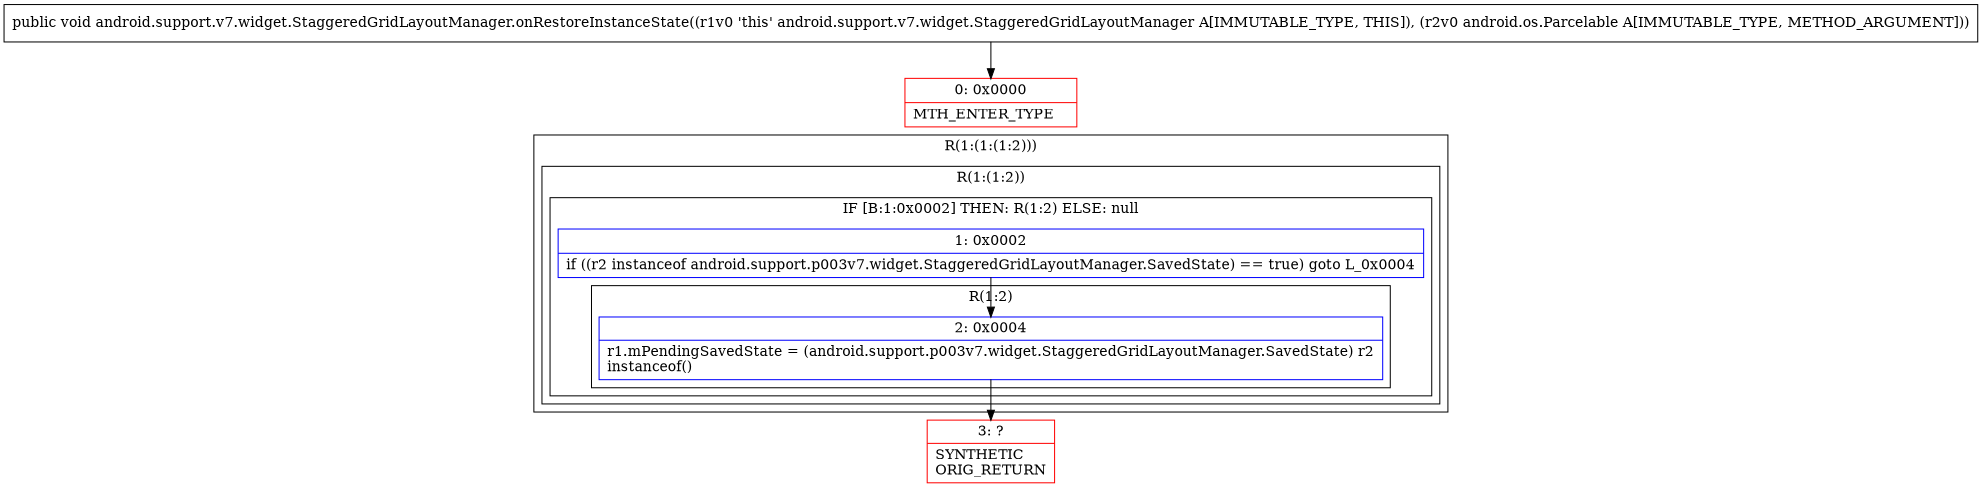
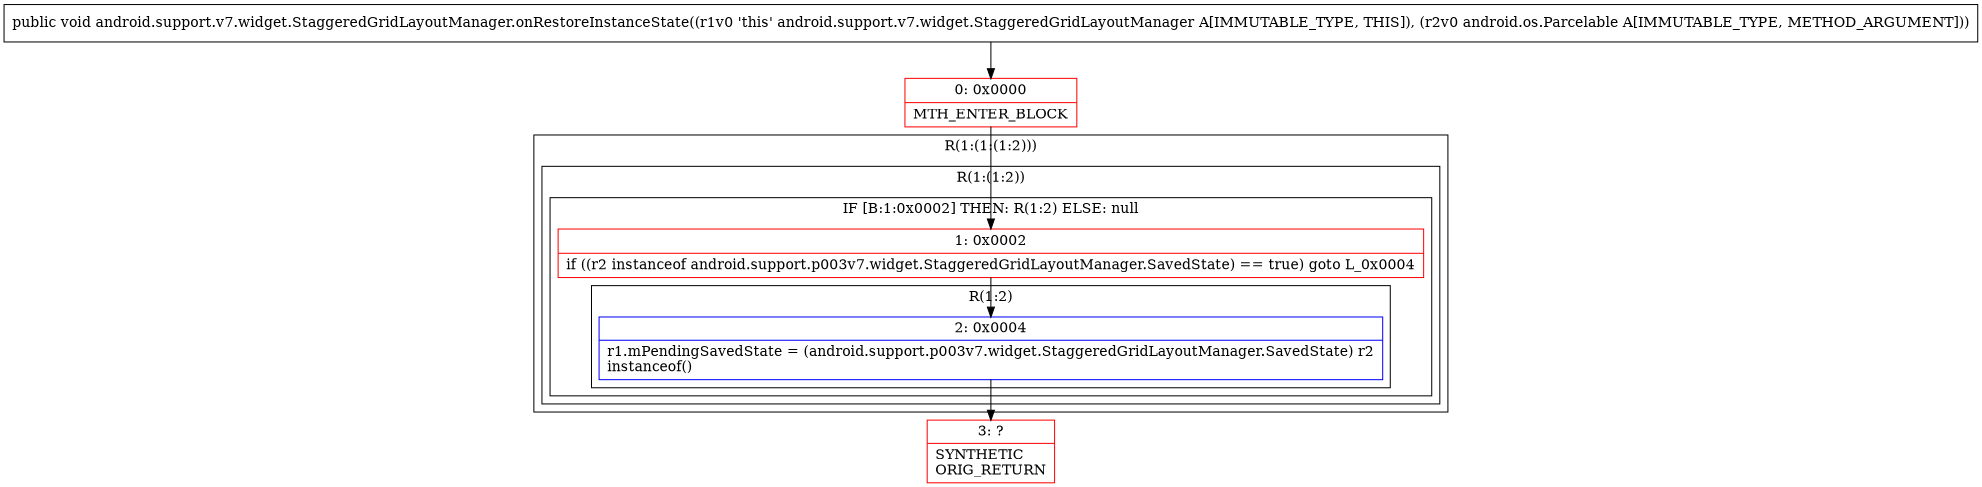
node "0: 0x0000": text "MTH_ENTER_TYPE" -> "MTH_ENTER_BLOCK"
edge "0: 0x0000" -> "1: 0x0002": added
node "1: 0x0002": color blue -> red
